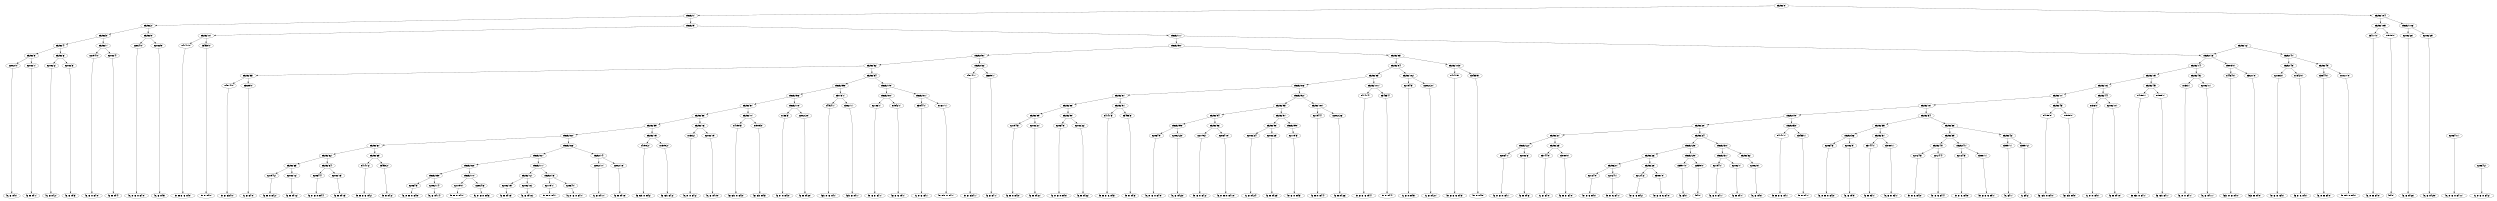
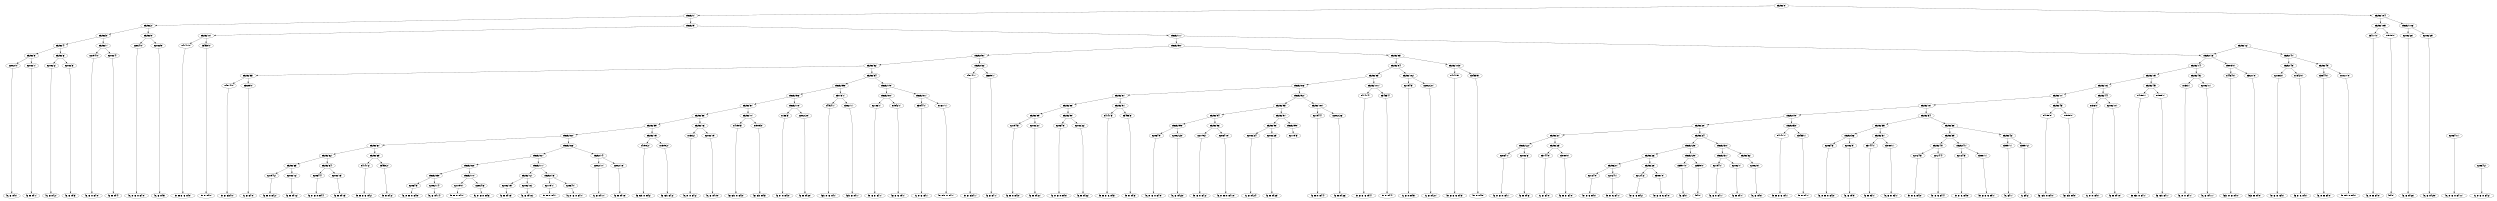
node "[D  E  A  B](3)": removed
